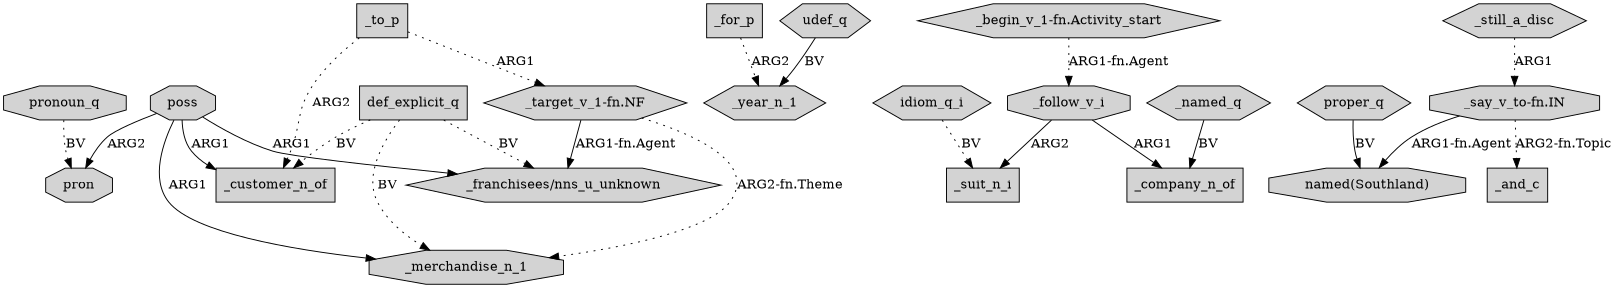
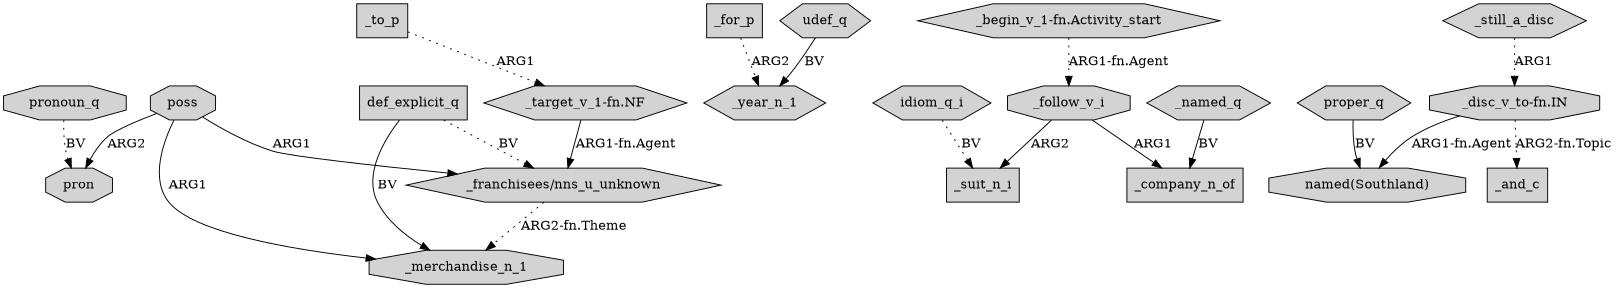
node "_say_v_to-fn.IN": label "_say_v_to-fn.IN" -> "_disc_v_to-fn.IN"
node "_customer_n_of": removed
edge "def_explicit_q" -> "_merchandise_n_1": style dotted -> solid
edge "_target_v_1-fn.NF" -> "_merchandise_n_1": now "_franchisees/nns_u_unknown" -> "_merchandise_n_1"
